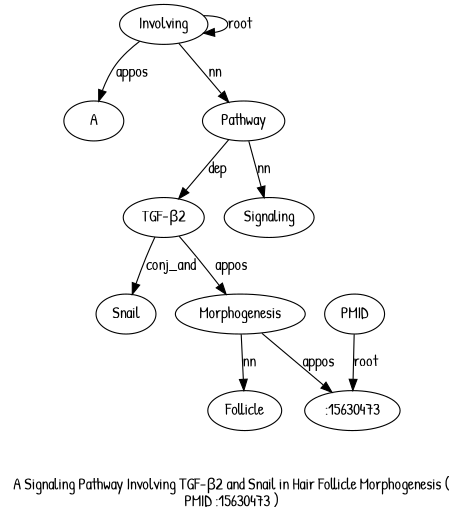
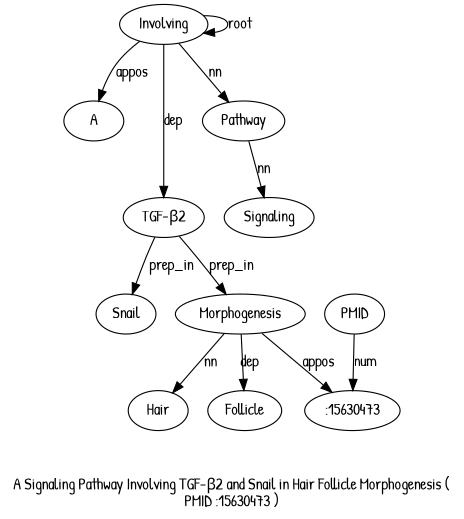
edge "Pathway" -> "TGF-β2": now "Involving" -> "TGF-β2"
edge "TGF-β2" -> "Snail": label "conj_and" -> "prep_in"
edge "TGF-β2" -> "Morphogenesis": label "appos" -> "prep_in"
edge "Morphogenesis" -> "Follicle": label "nn" -> "dep"
edge "PMID" -> ":15630473": label "root" -> "num"
node "Hair": added
